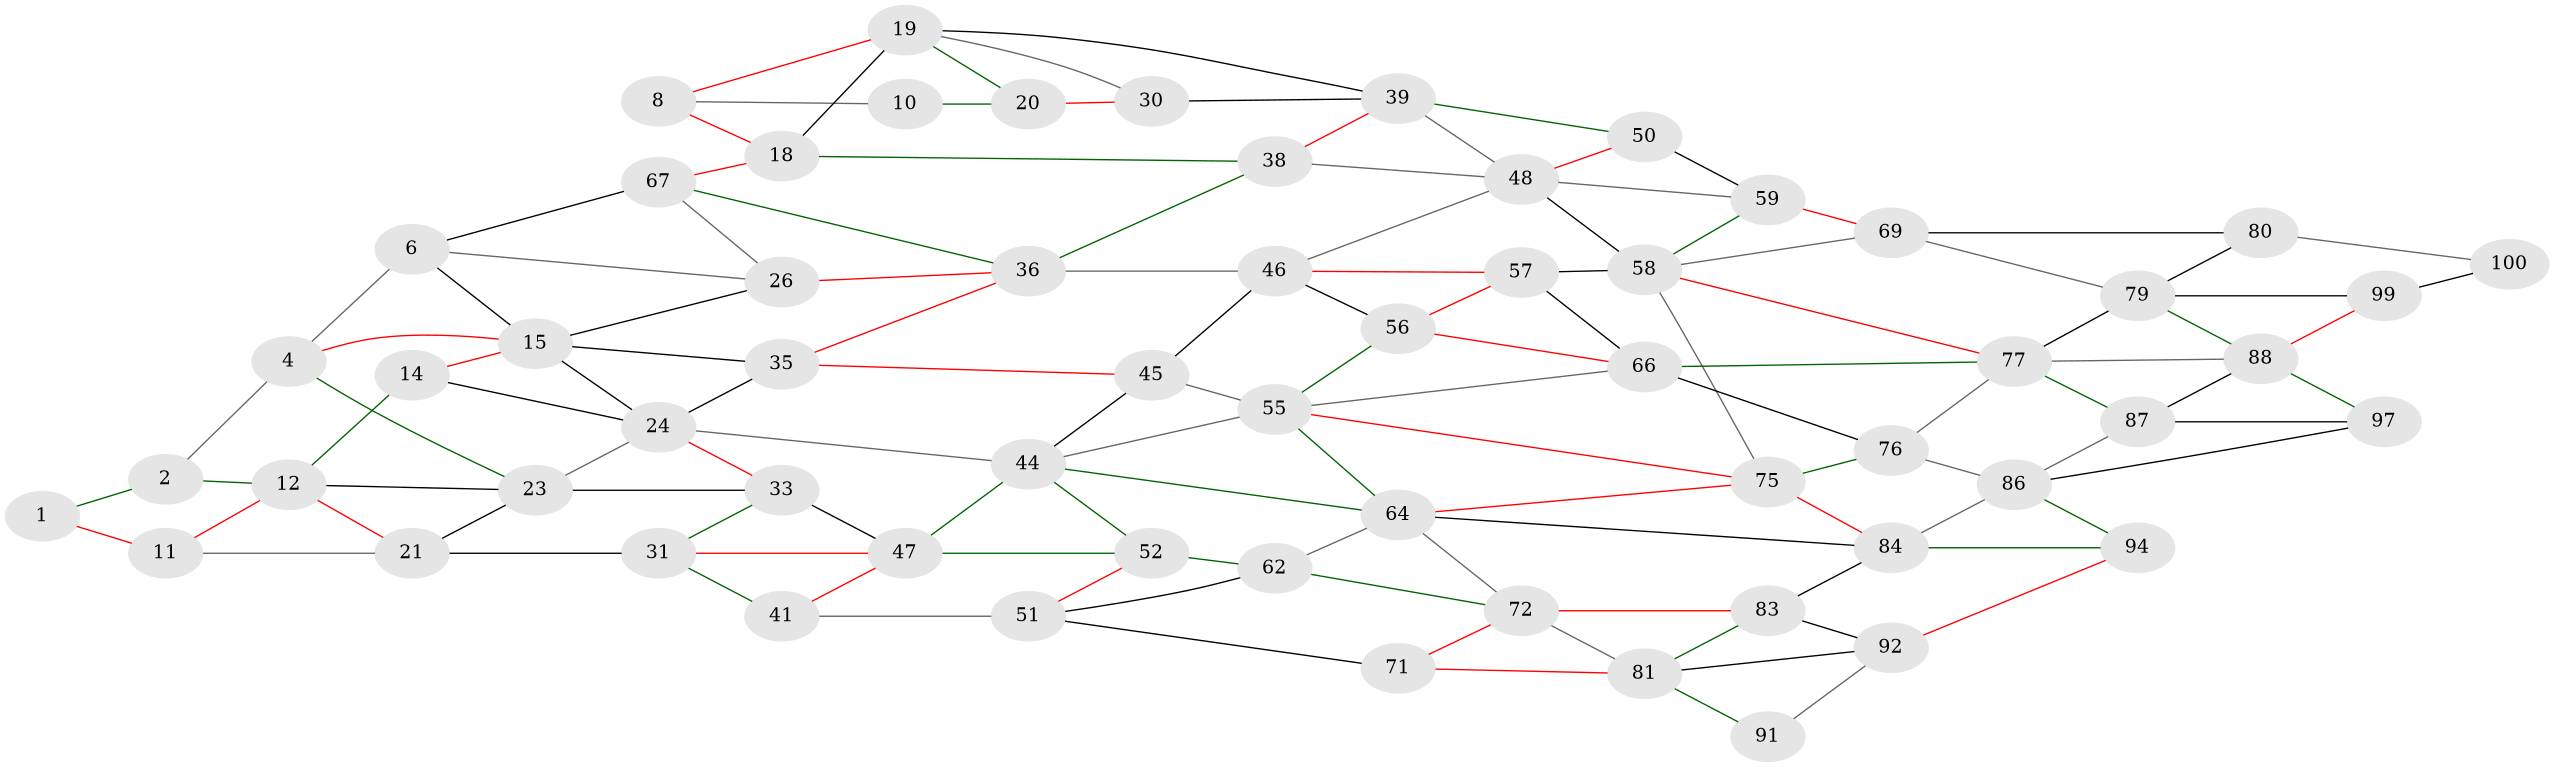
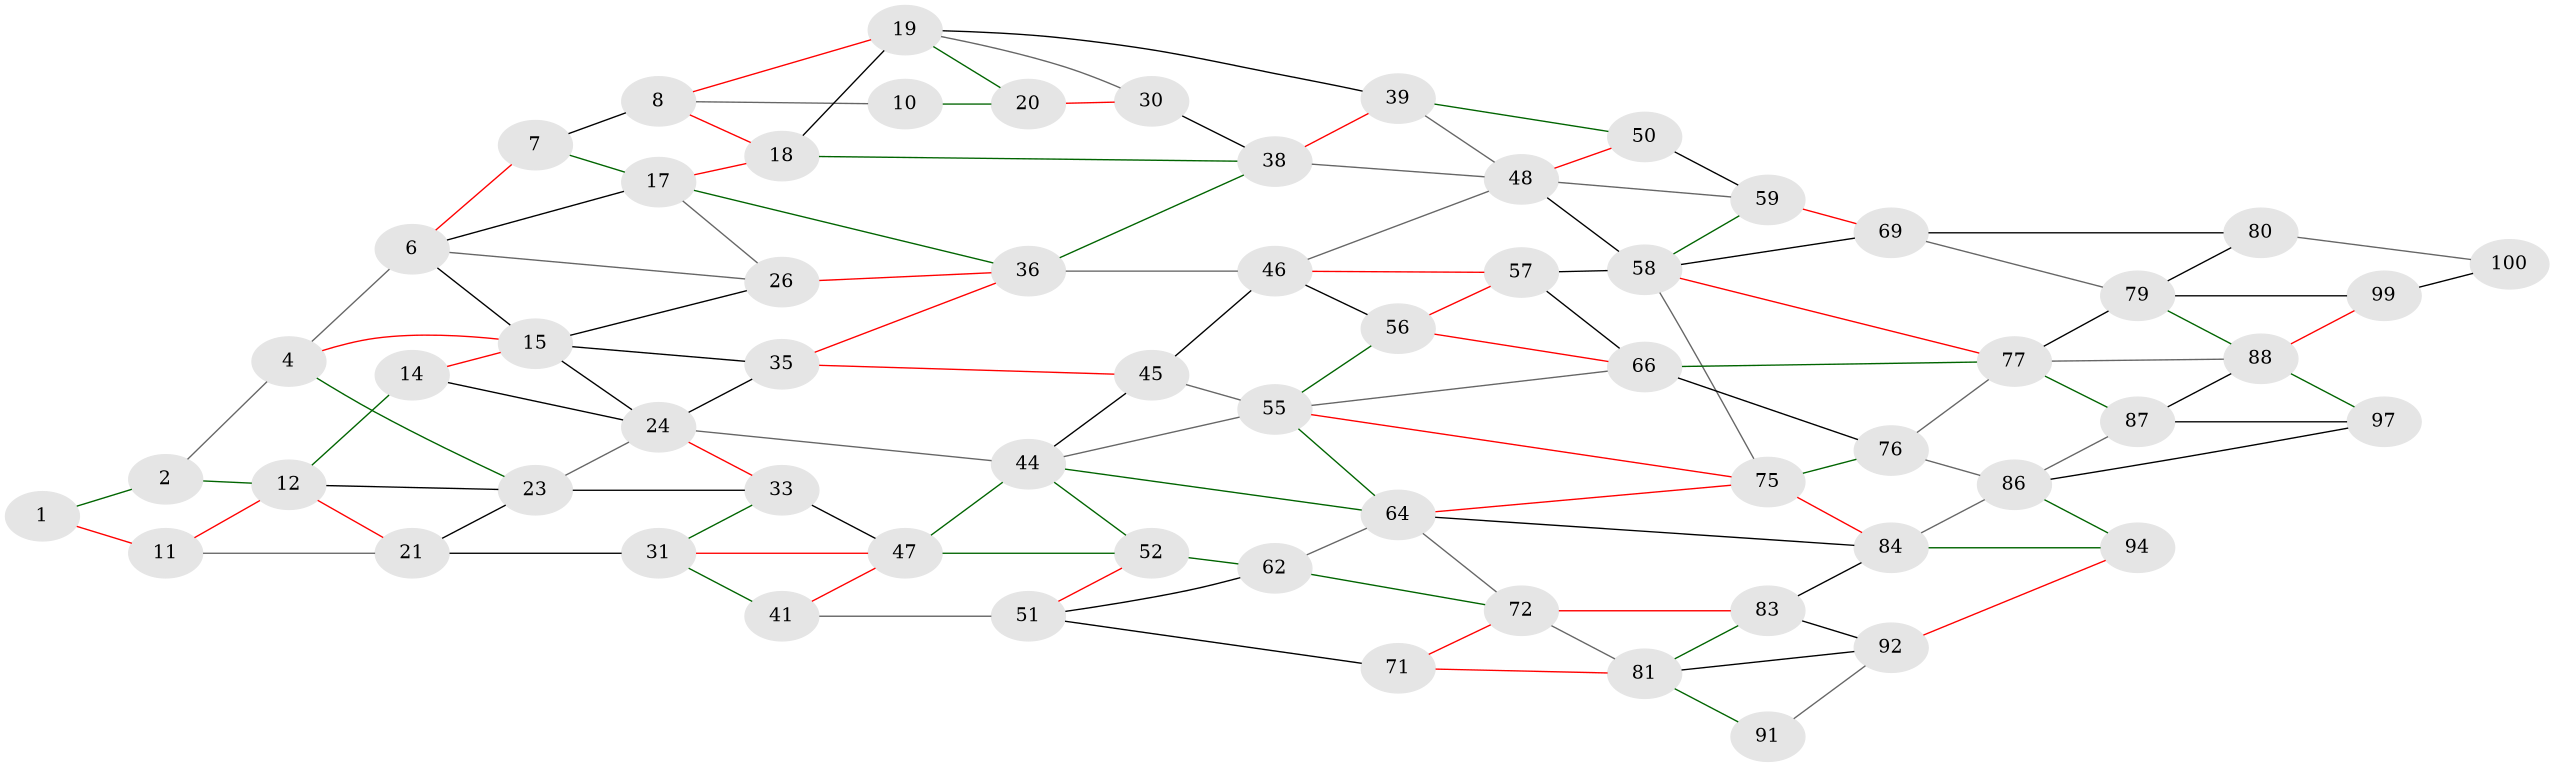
edge "39" -- "30": now "38" -- "30"
node "7": added
node "67": label "67" -> "17"
edge "69" -- "58": color gray40 -> black
